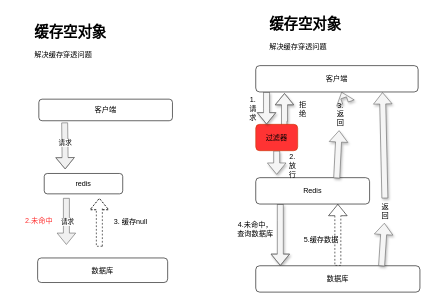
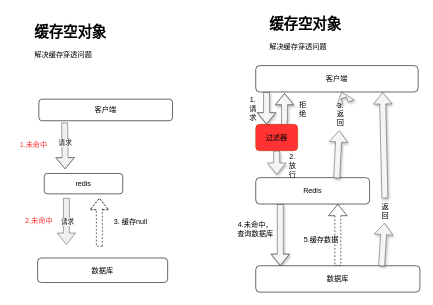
node "1.未命中": added
